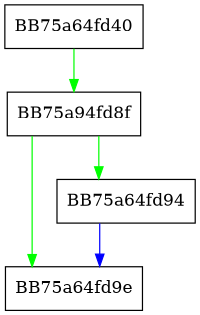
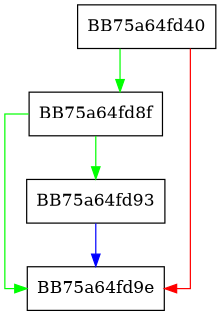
node "BB75a94fd8f": label "BB75a94fd8f" -> "BB75a64fd8f"
edge "BB75a64fd40" -> "BB75a64fd9e": added
node "BB75a64fd94": label "BB75a64fd94" -> "BB75a64fd93"
